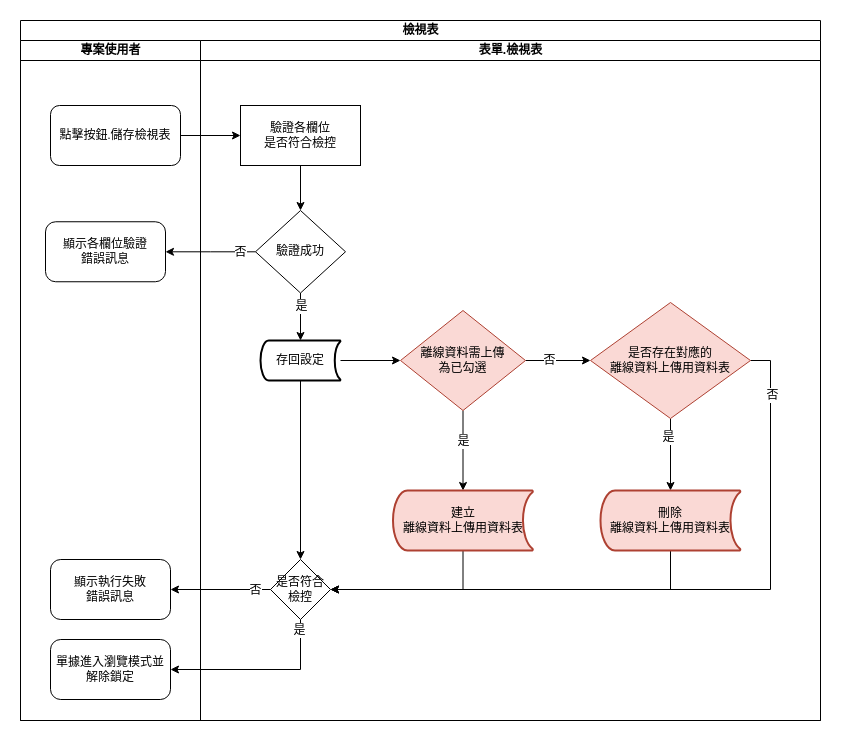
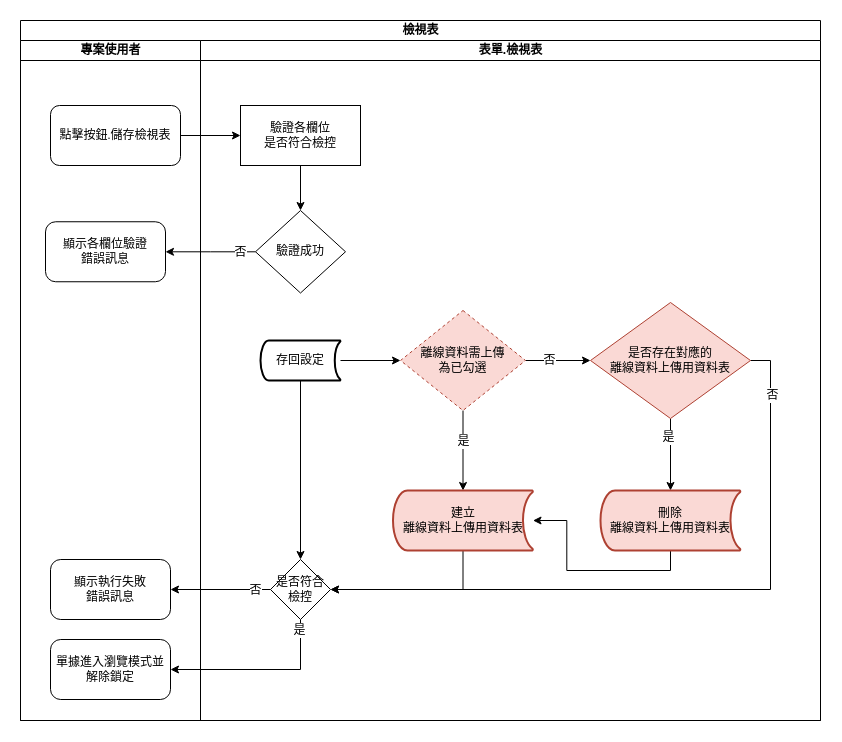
edge "驗證成功" -> "存回設定": removed, label "是"
node "離線資料需上傳 為已勾選": style solid -> dashed
edge "刪除 離線資料上傳用資料表" -> "是否符合檢控": now "刪除 離線資料上傳用資料表" -> "建立 離線資料上傳用資料表"
